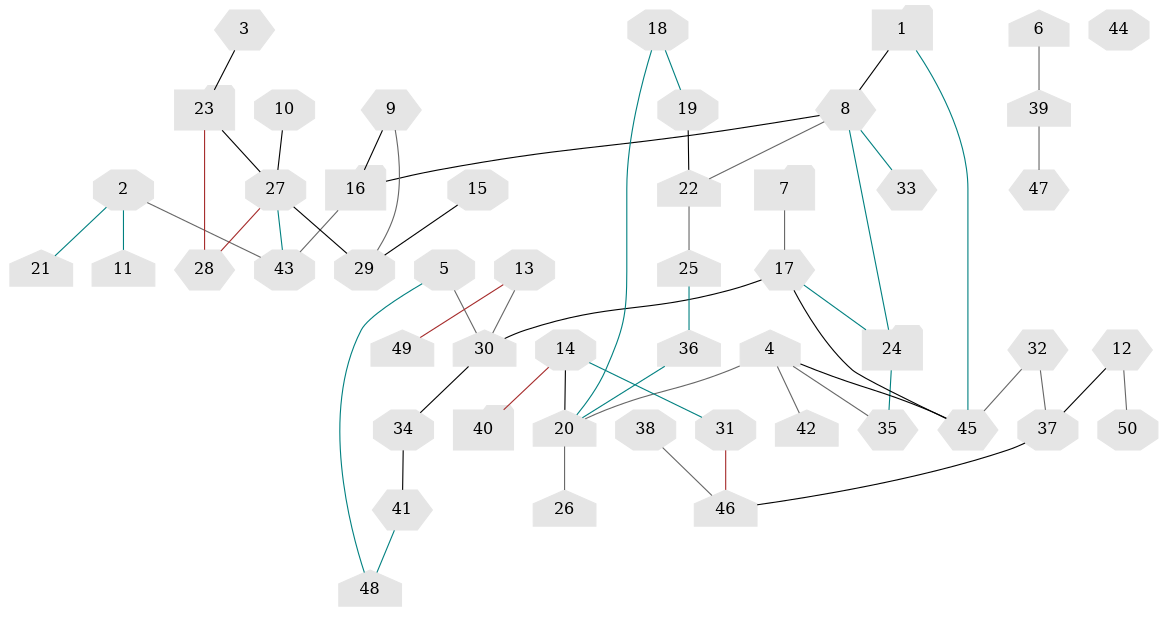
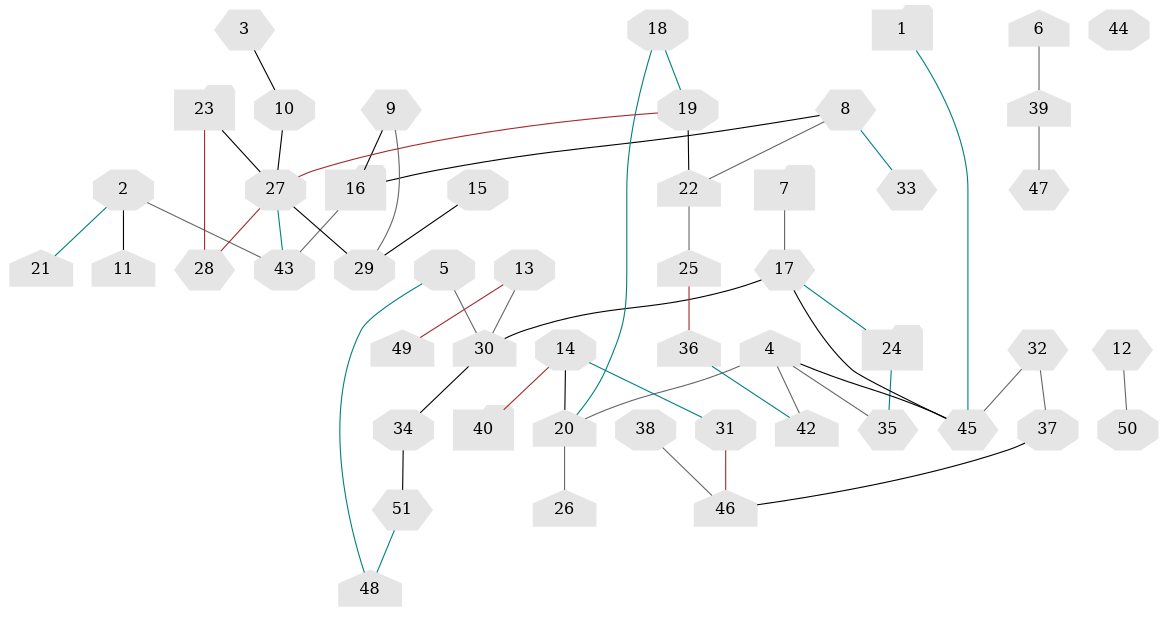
edge "3" -- "23": now "3" -- "10"
edge "1" -- "8": removed
edge "19" -- "27": added
edge "2" -- "11": color teal -> black
edge "8" -- "24": removed
edge "25" -- "36": color teal -> brown
edge "12" -- "37": removed
edge "36" -- "20": now "36" -- "42"
node "41": label "41" -> "51"
